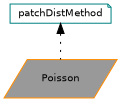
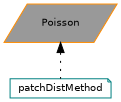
edge "Poisson" -> "patchDistMethod": reversed
